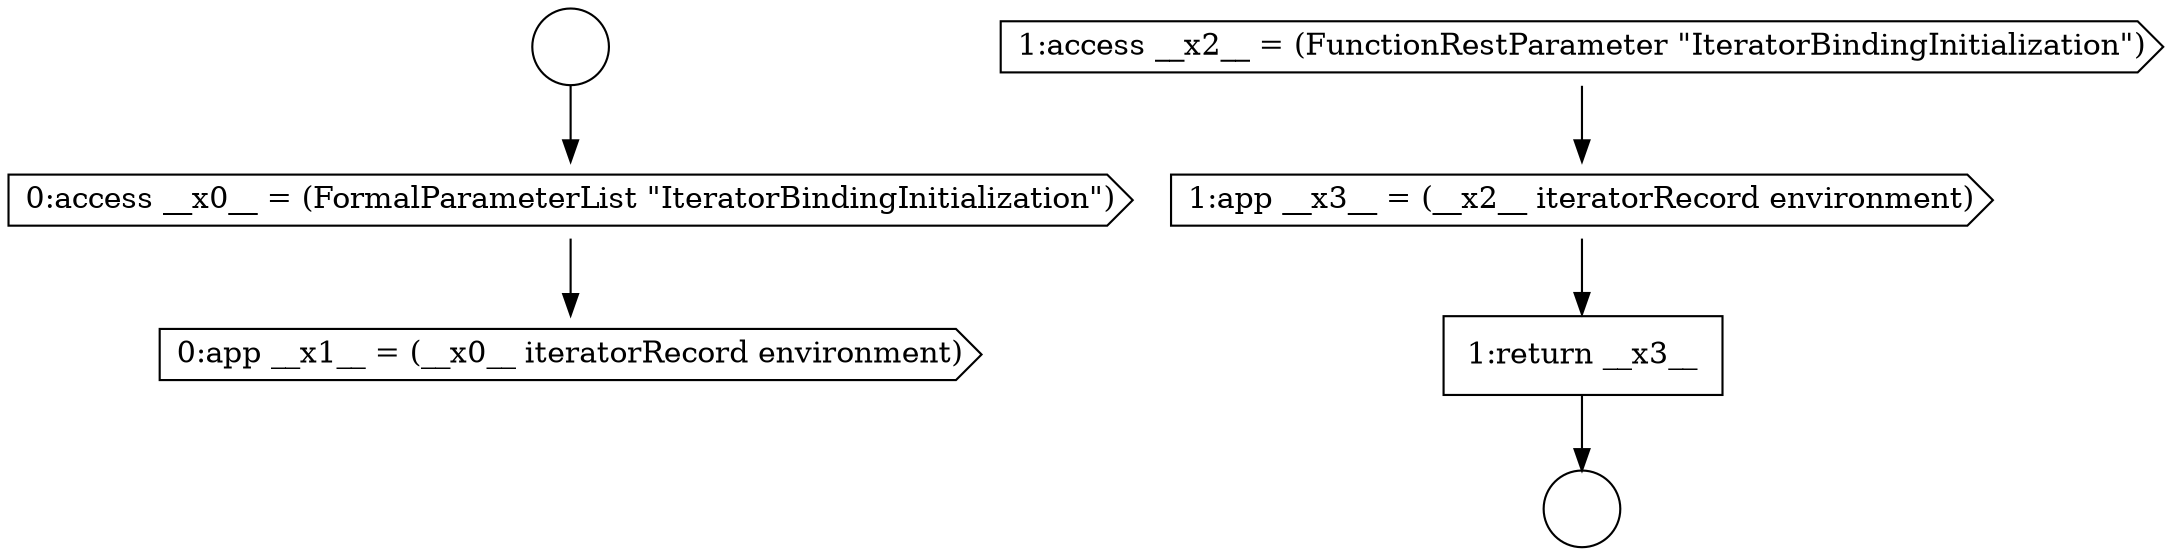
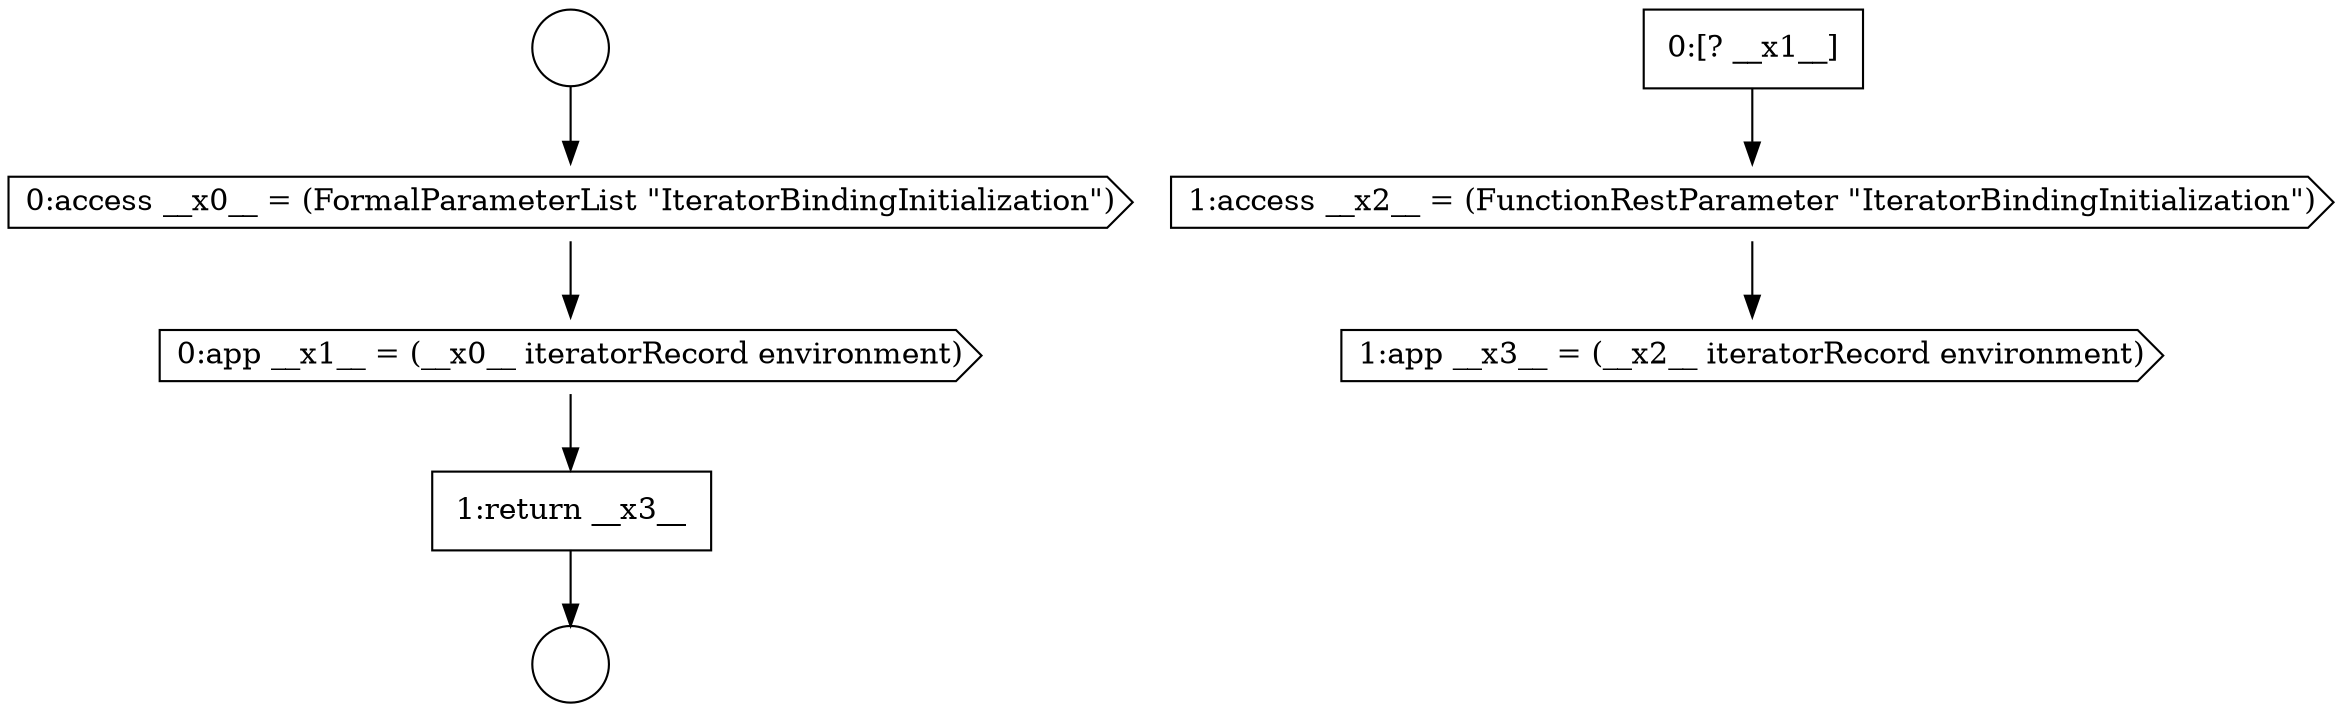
node "0:[? __x1__]": added
edge "1:app __x3__ = (__x2__ iteratorRecord environment)" -> "1:return __x3__": now "0:app __x1__ = (__x0__ iteratorRecord environment)" -> "1:return __x3__"
